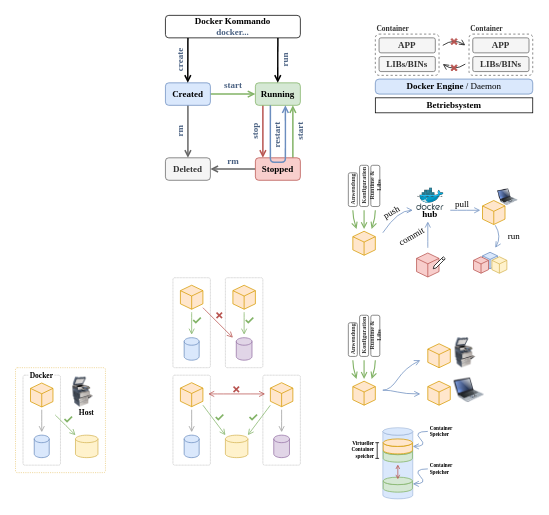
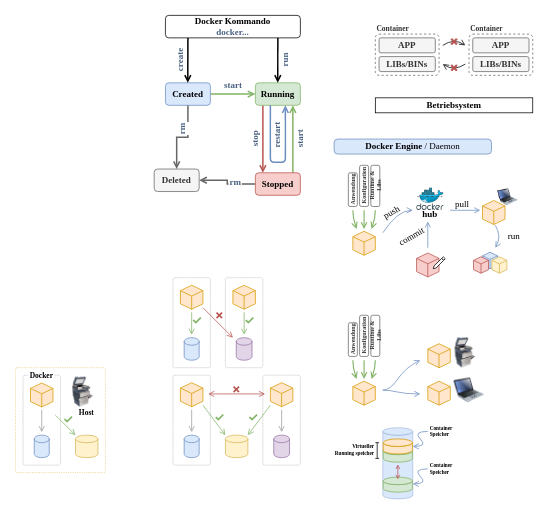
node "Docker Engine / Daemon": moved (454, 87) -> (413, 147)
node "Deleted": moved (188, 169) -> (177, 180)
node "Stopped": moved (278, 169) -> (278, 184)
node "Virtueller Container speicher": label "Virtueller Container speicher" -> "Virtueller Running speicher"
